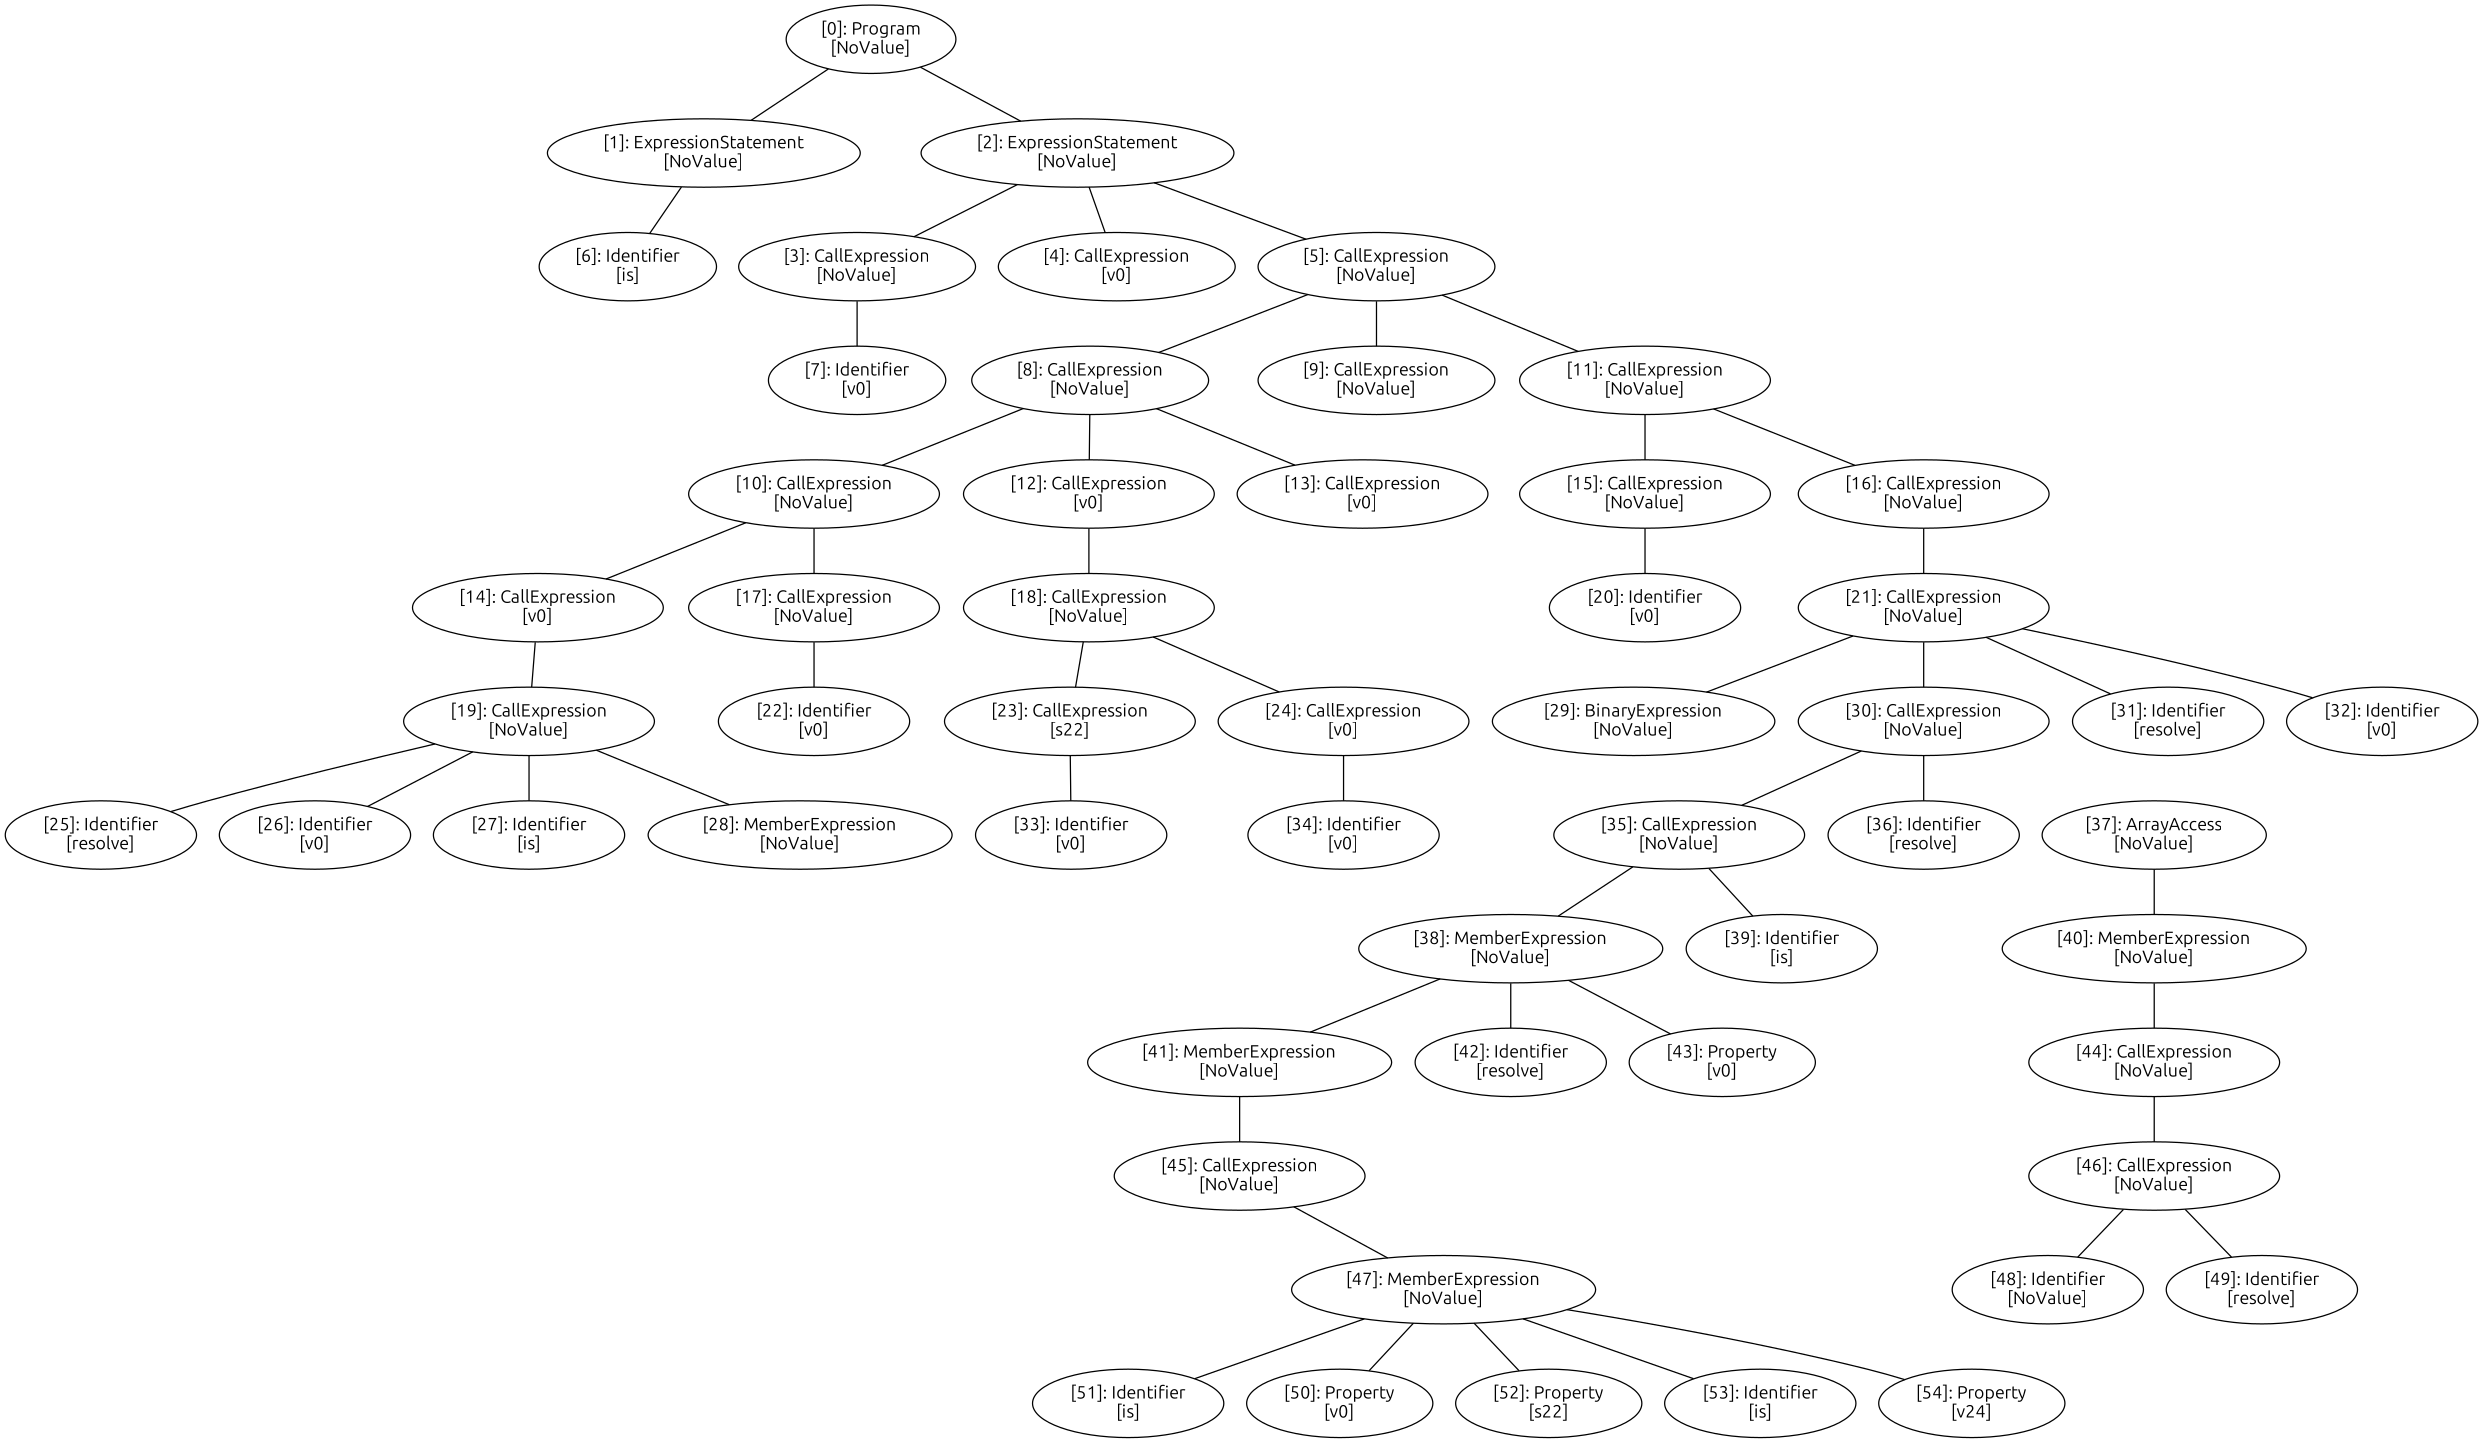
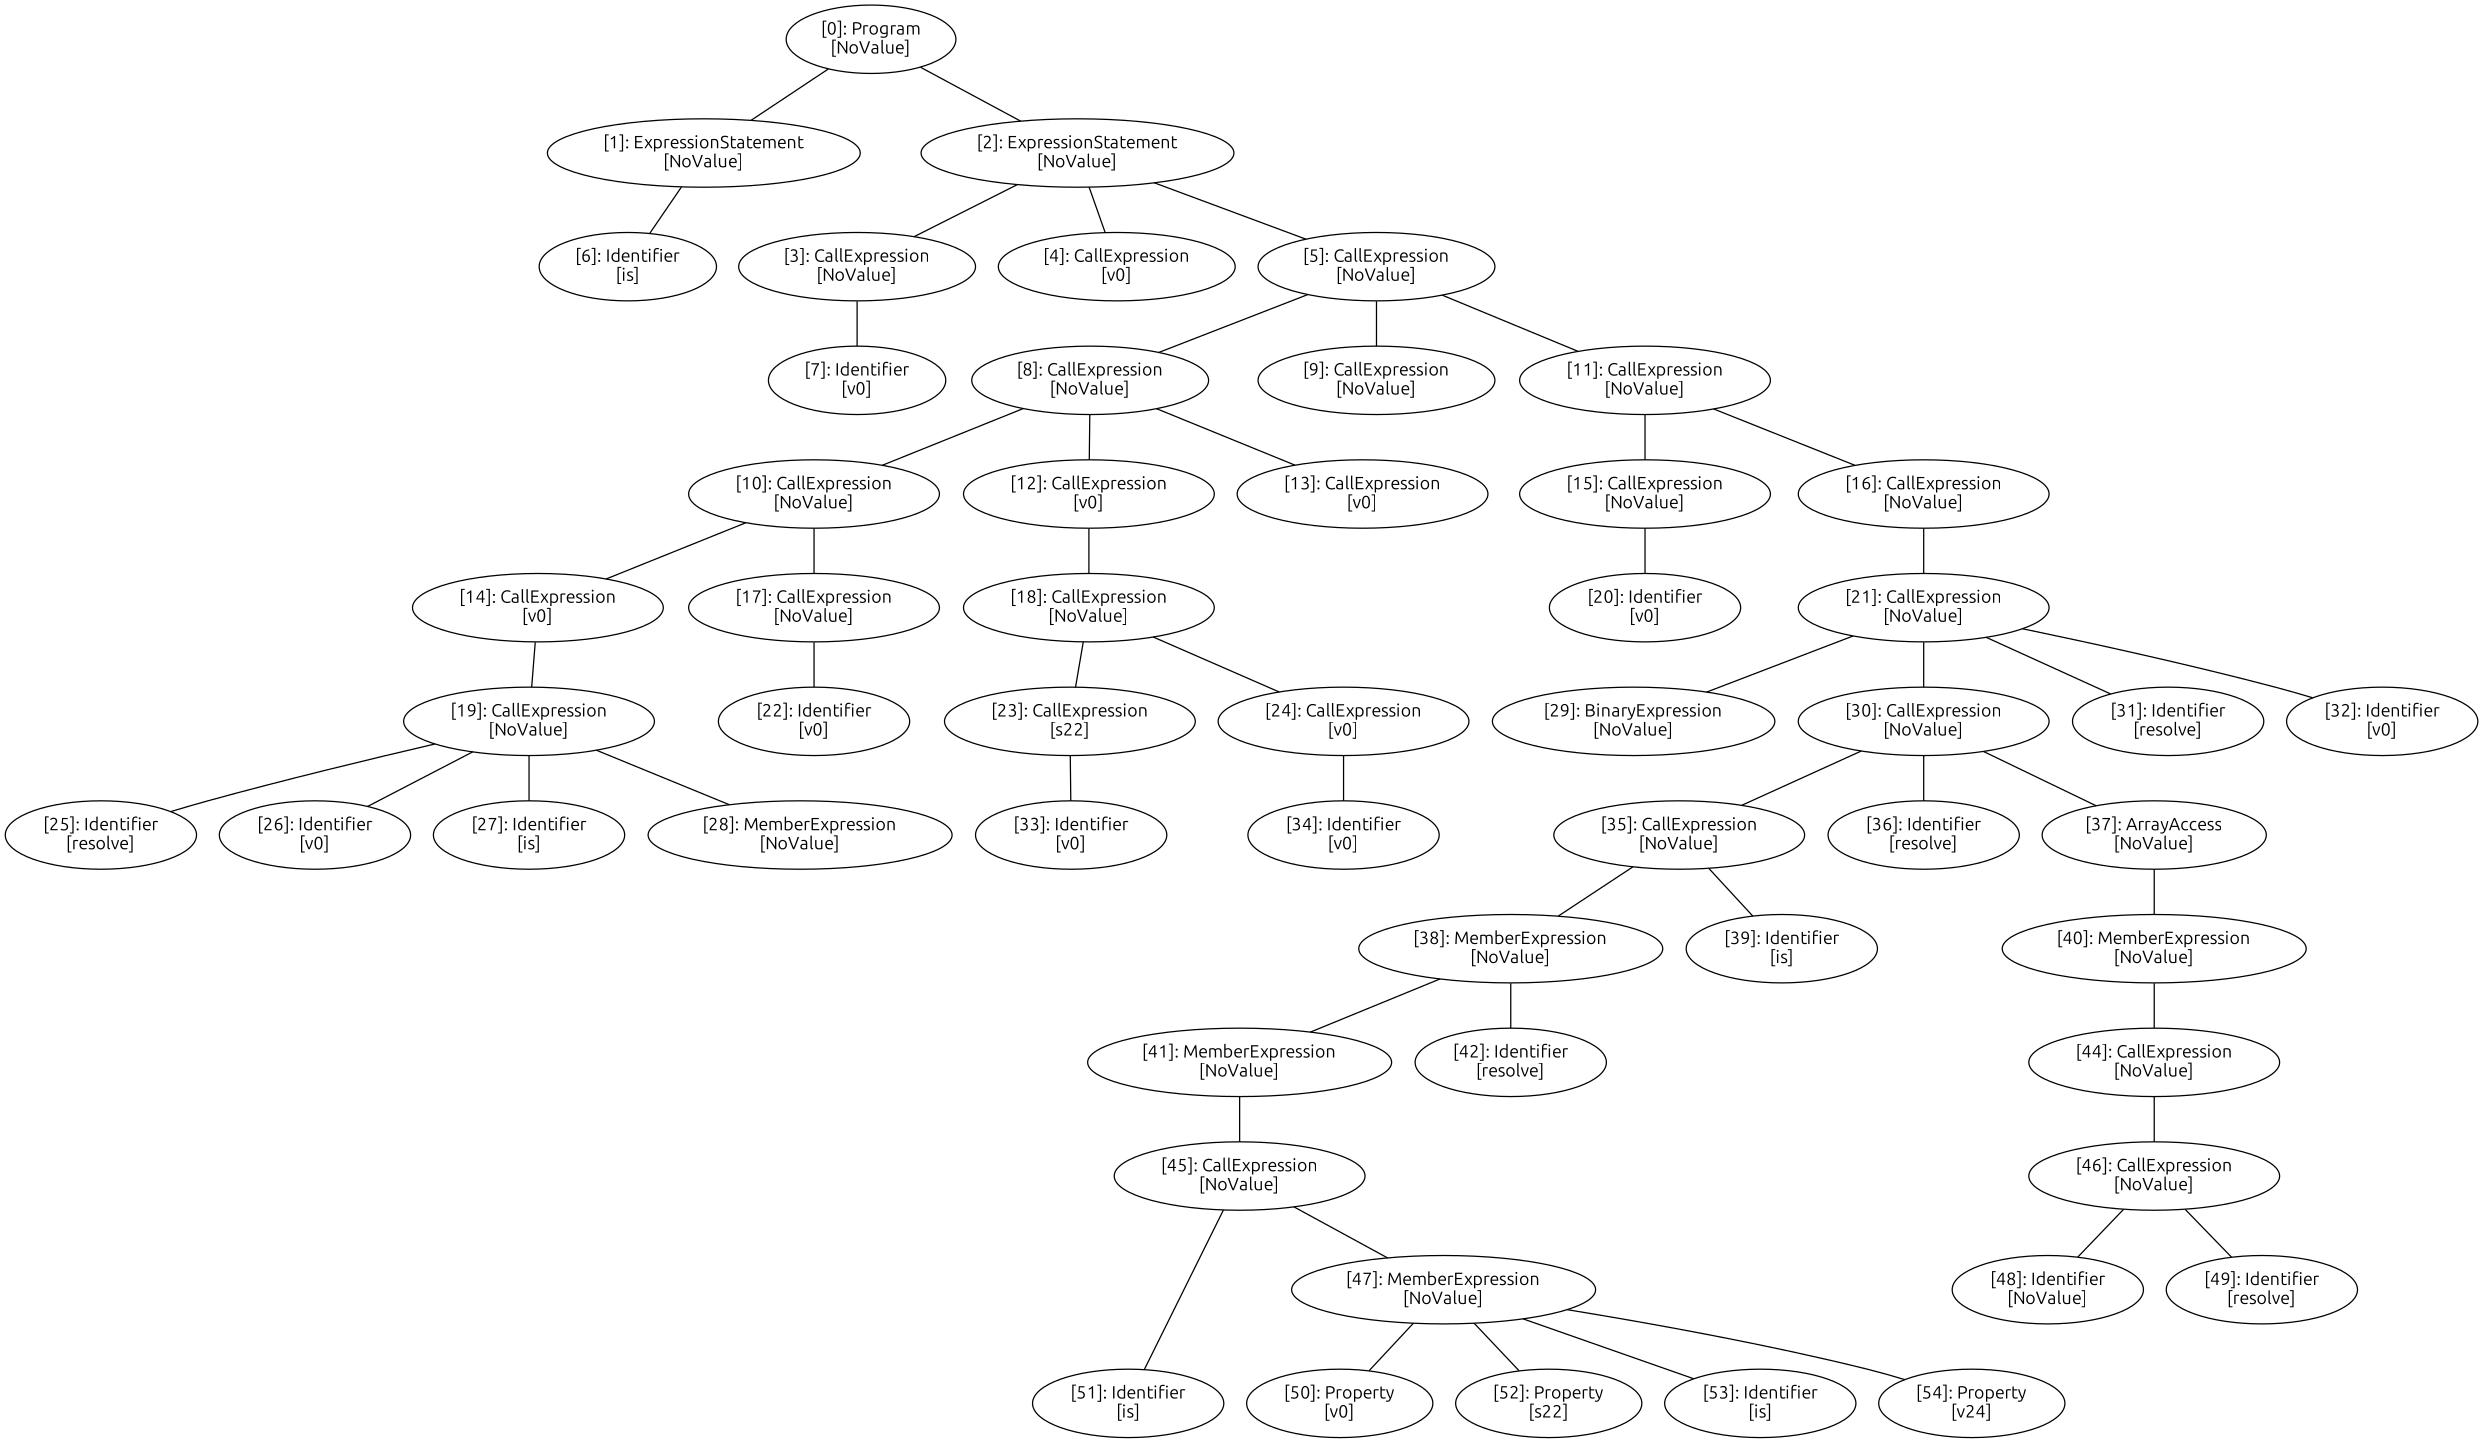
edge "[30]: CallExpression [NoValue]" -- "[37]: ArrayAccess [NoValue]": added
node "[43]: Property [v0]": removed
edge "[47]: MemberExpression [NoValue]" -- "[51]: Identifier [is]": now "[45]: CallExpression [NoValue]" -- "[51]: Identifier [is]"
